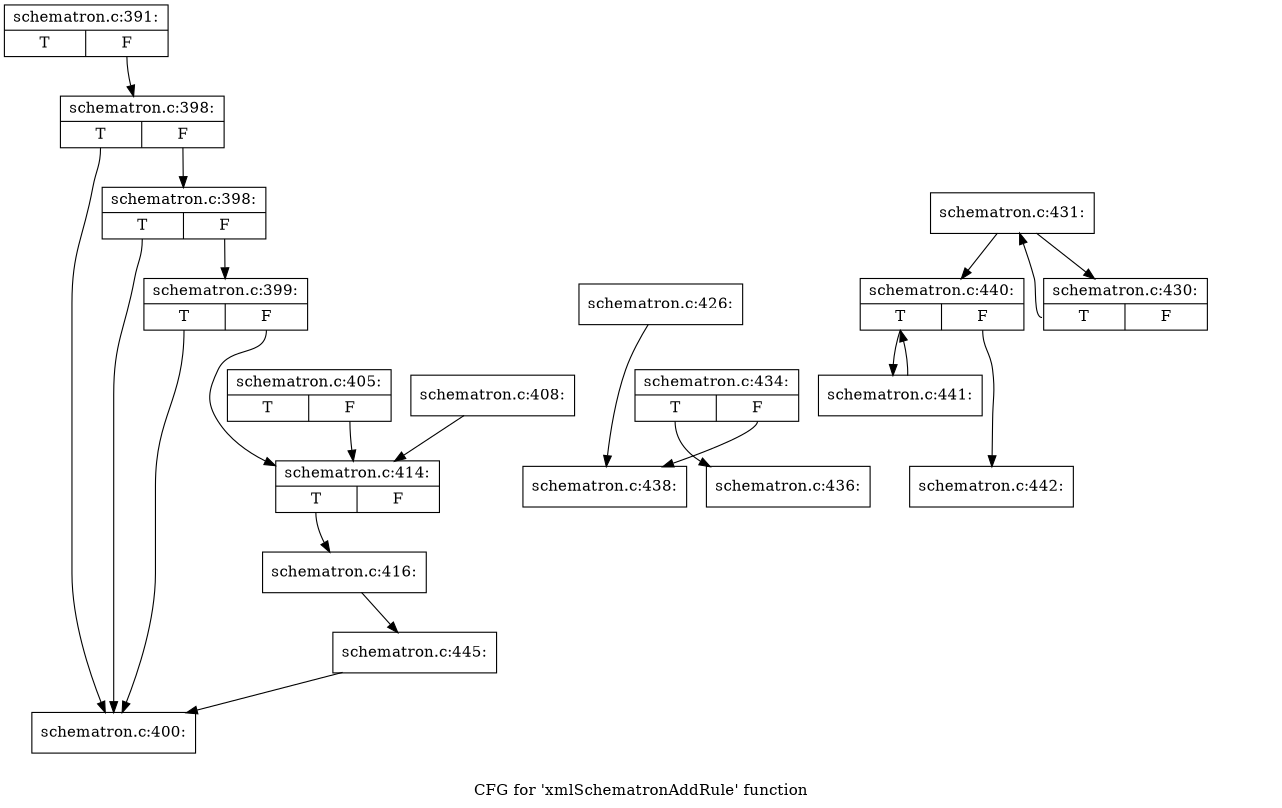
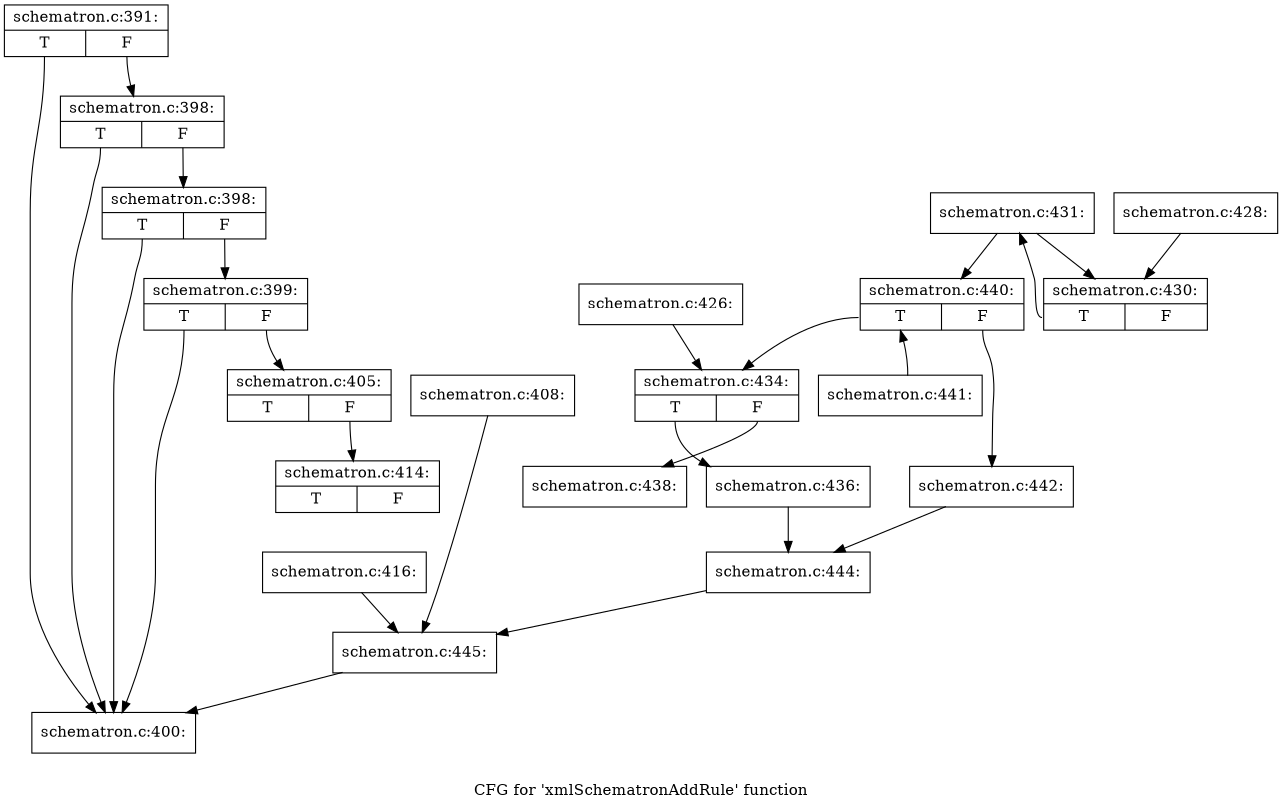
node "schematron.c:428:": added
edge "schematron.c:440:" -> "schematron.c:441:": now "schematron.c:440:" -> "schematron.c:434:"
edge "schematron.c:426:" -> "schematron.c:438:": now "schematron.c:426:" -> "schematron.c:434:"
edge "schematron.c:391:" -> "schematron.c:400:": added
edge "schematron.c:399:" -> "schematron.c:414:": now "schematron.c:399:" -> "schematron.c:405:"
edge "schematron.c:408:" -> "schematron.c:414:": now "schematron.c:408:" -> "schematron.c:445:"
edge "schematron.c:414:" -> "schematron.c:416:": removed
node "schematron.c:444:": added
